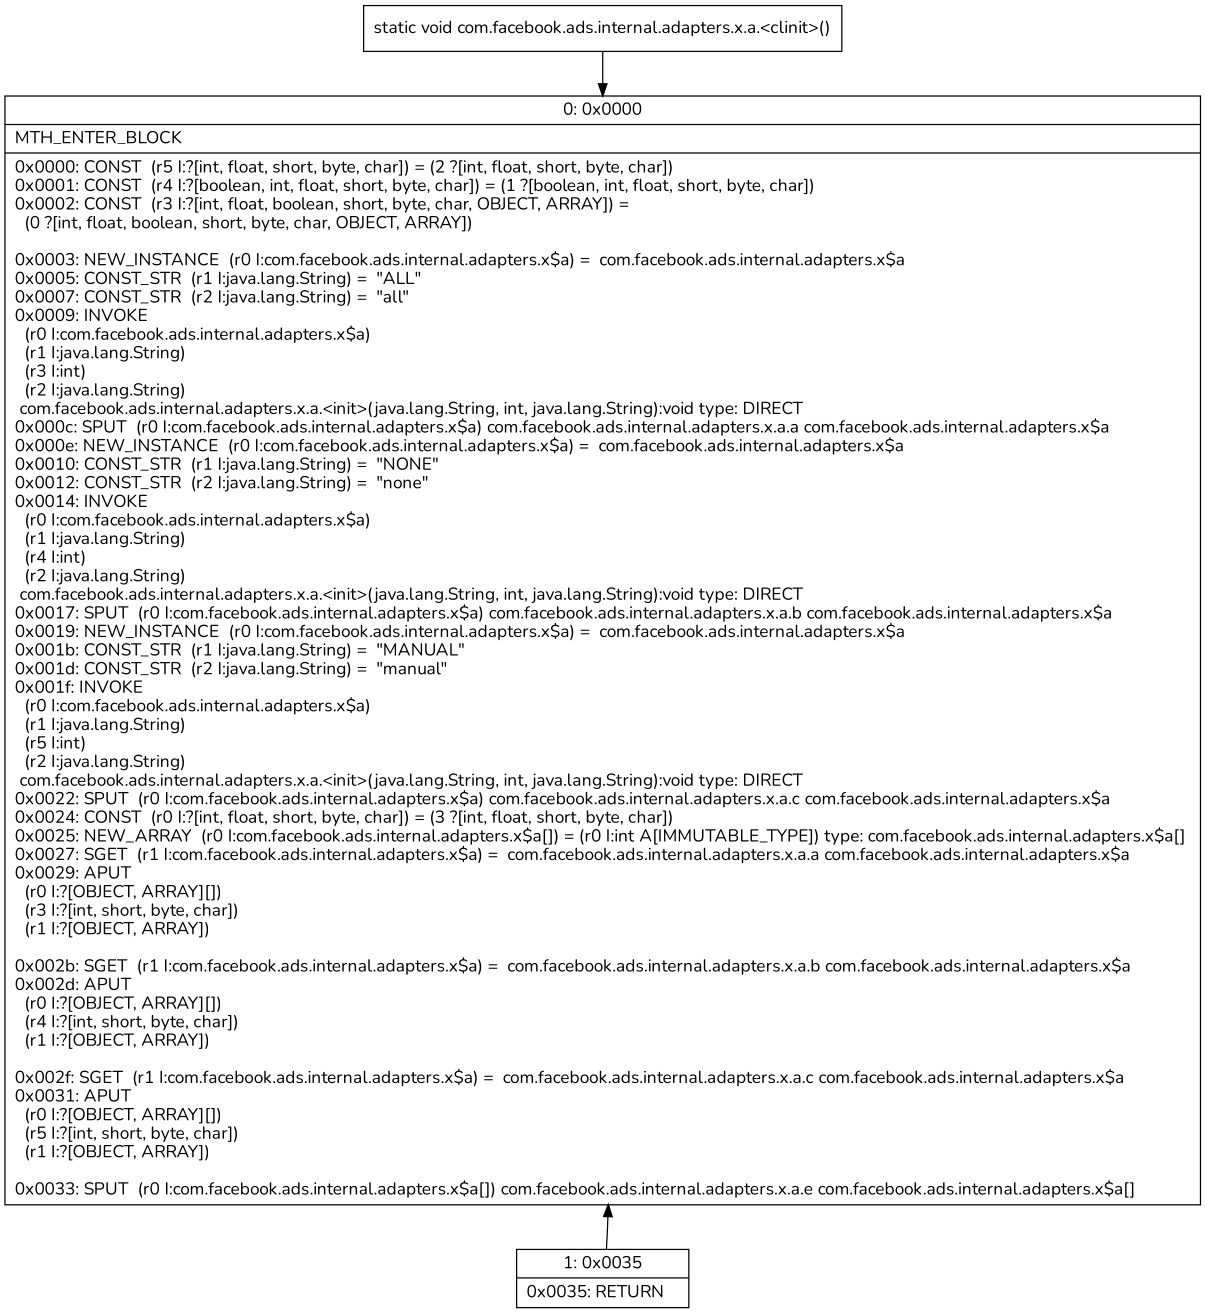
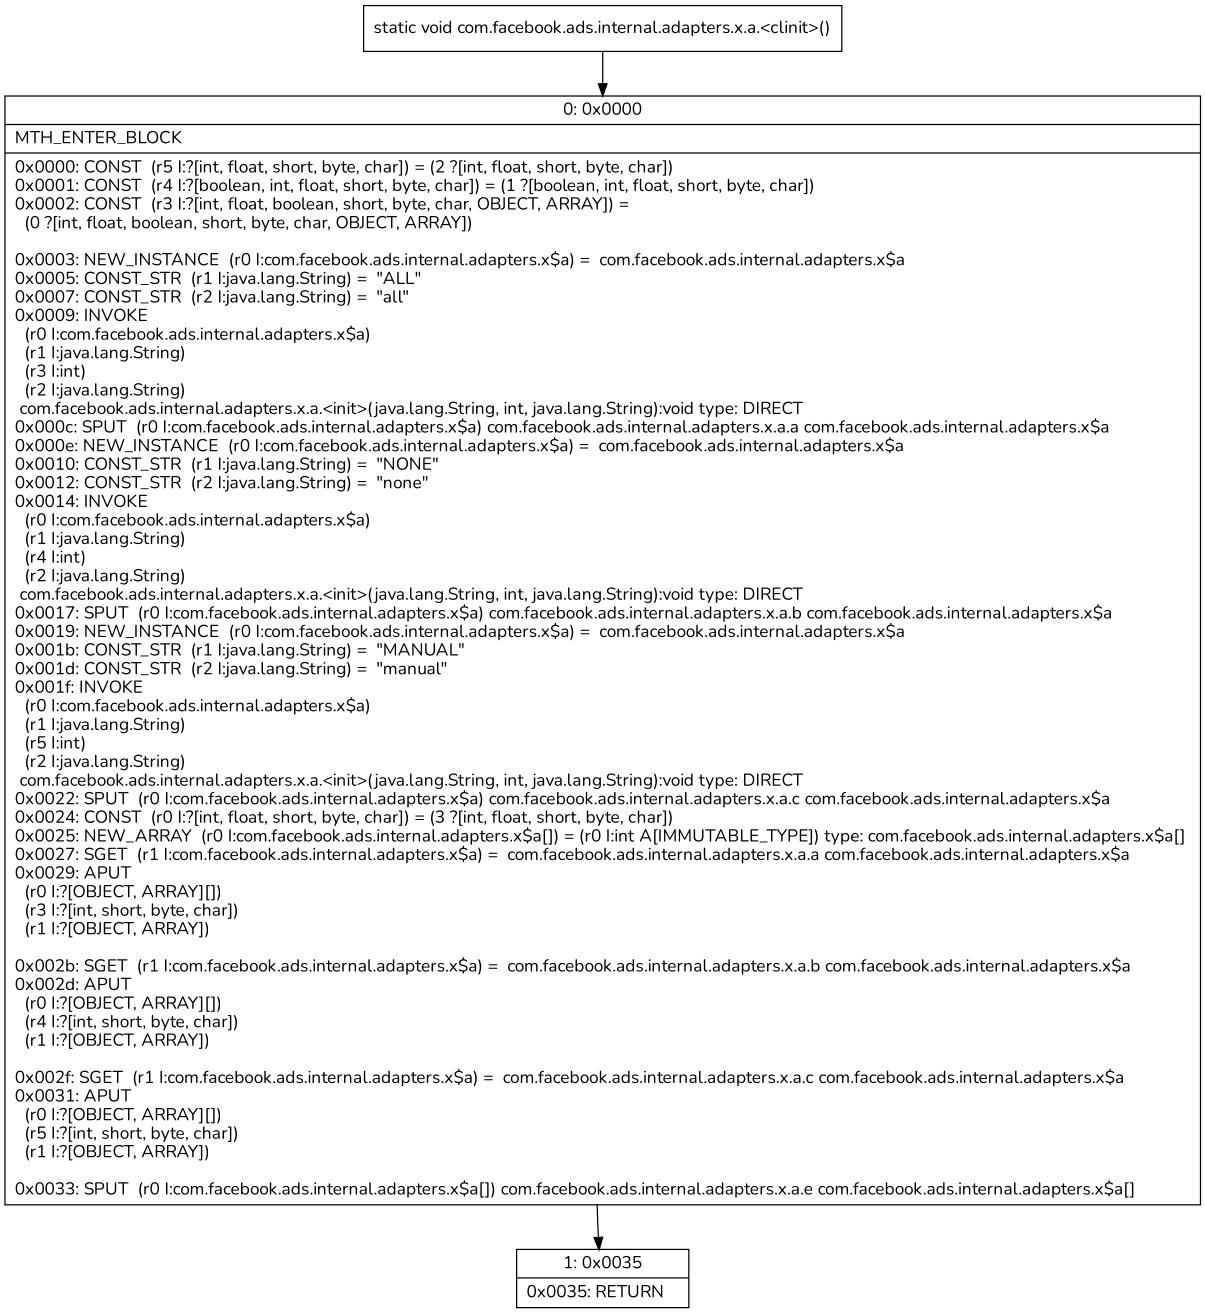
edge "1: 0x0035" -> "0: 0x0000": reversed
